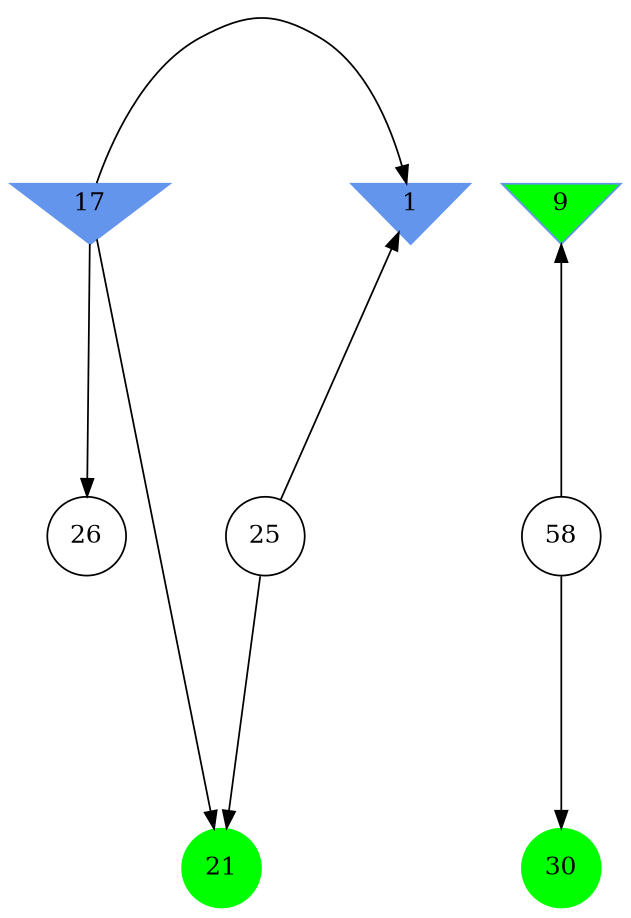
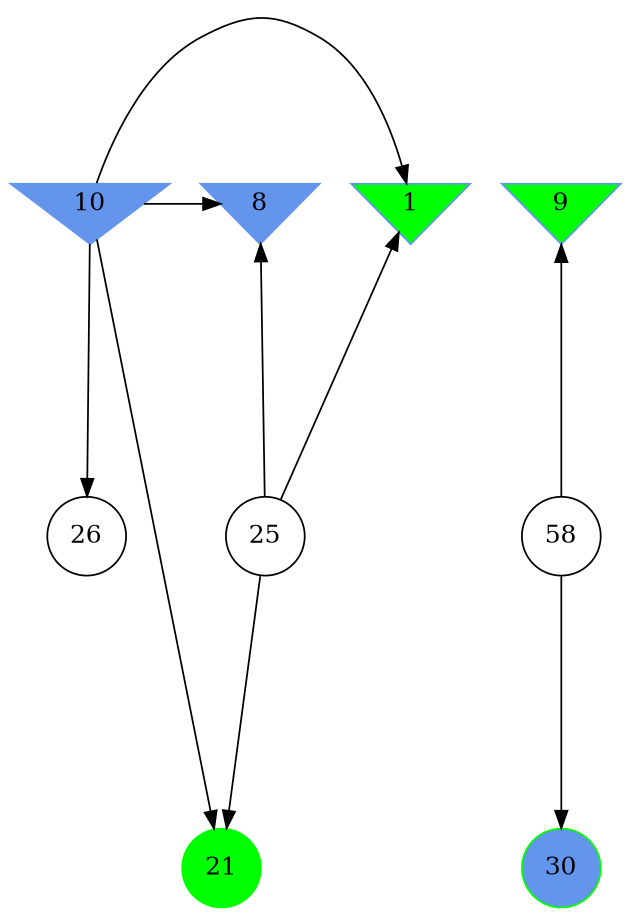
node "17": label "17" -> "10"
node "8": added
node "1": fillcolor cornflowerblue -> green
node "30": fillcolor green -> cornflowerblue
